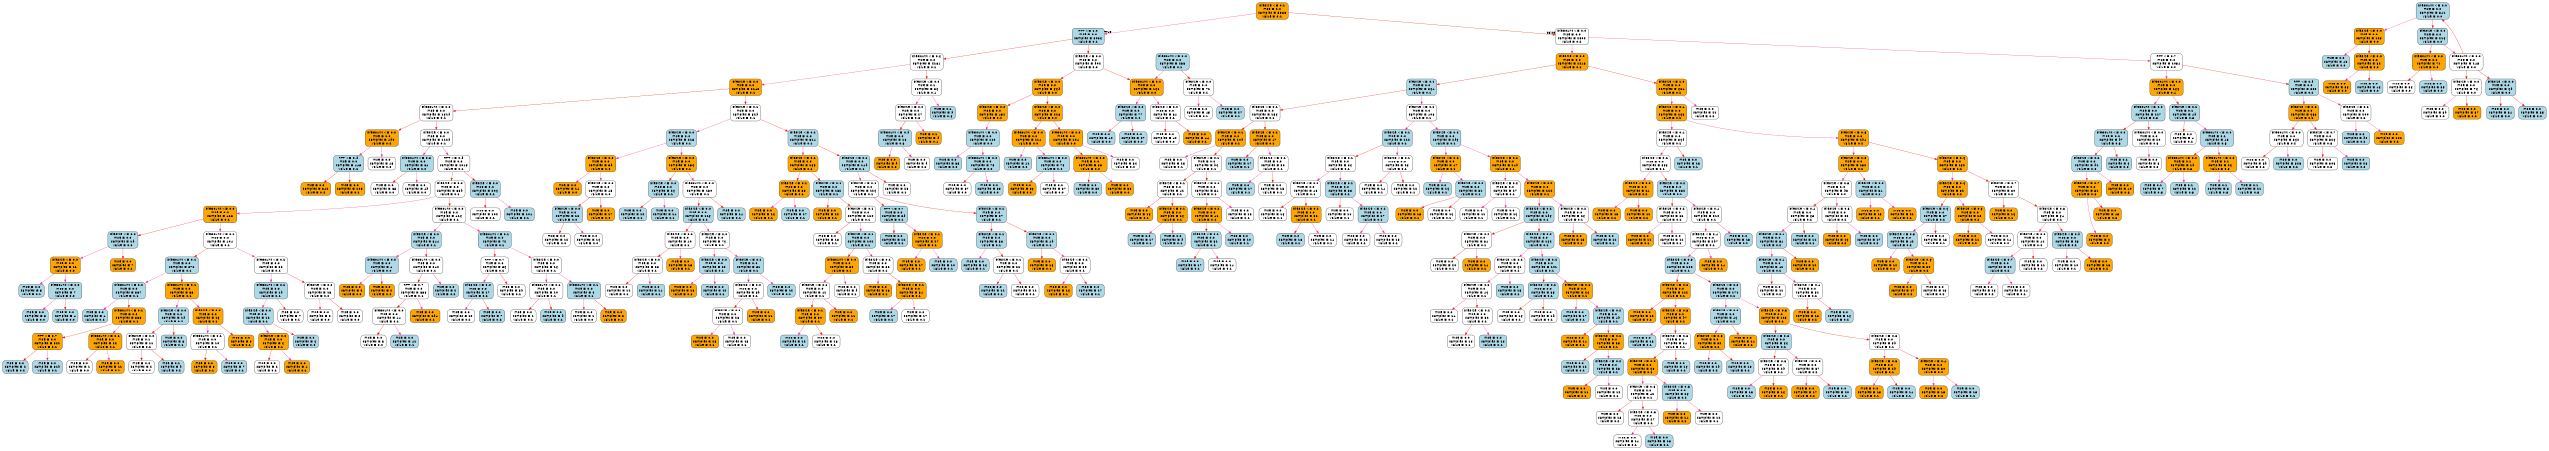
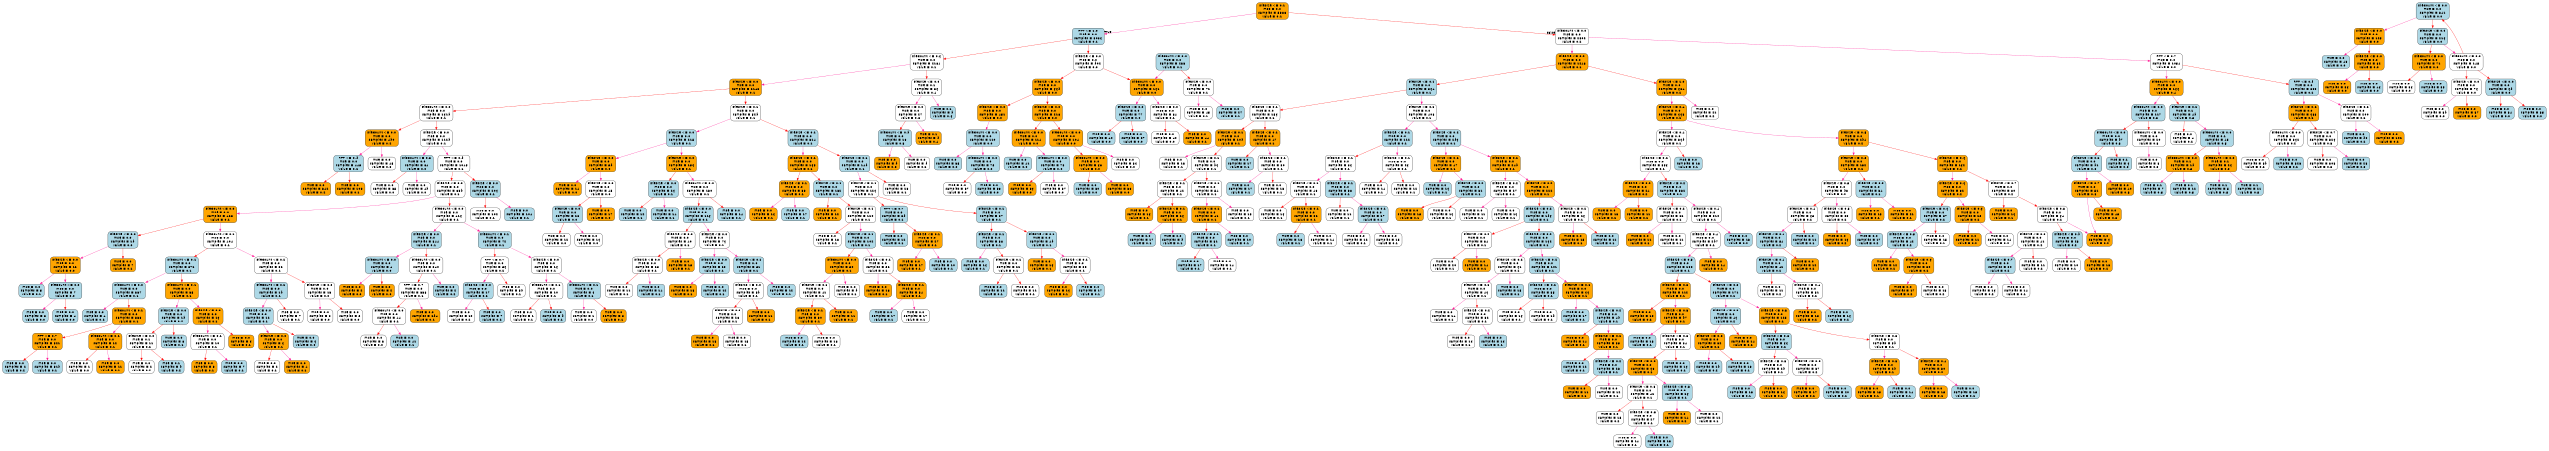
edge "FileSize <= 0.8 mse = 0.0 samples = 64 value = 0.2" -> "FileSize <= 0.8 mse = 0.0 samples = 41 value = 0.2": now "FileSize <= 0.8 mse = 0.0 samples = 64 value = 0.2" -> "mse = 0.0 samples = 6 value = 0.2"
